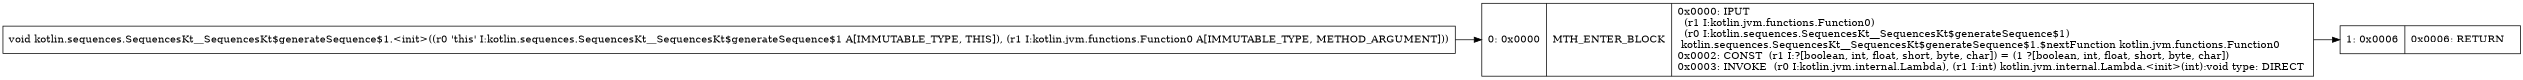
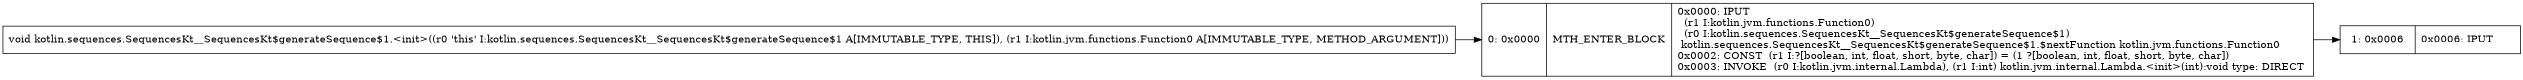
node "1: 0x0006": text "0x0006: RETURN" -> "0x0006: IPUT"
